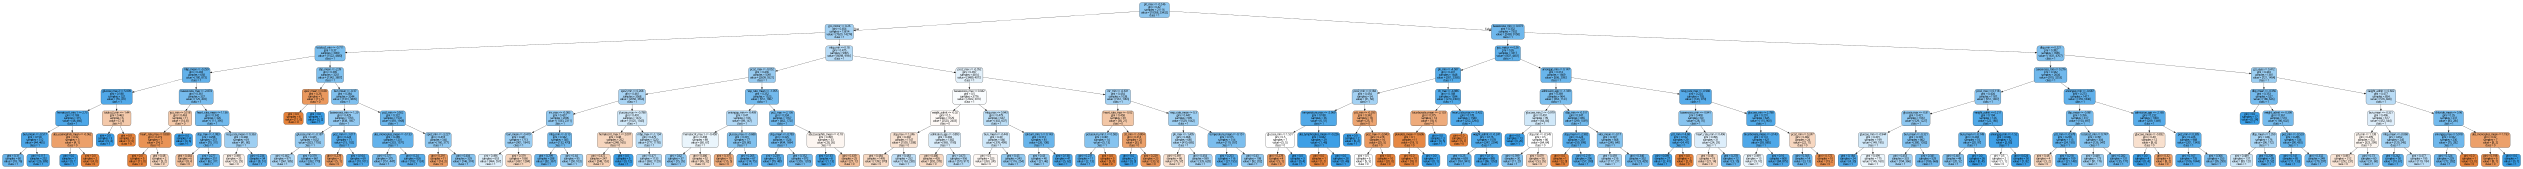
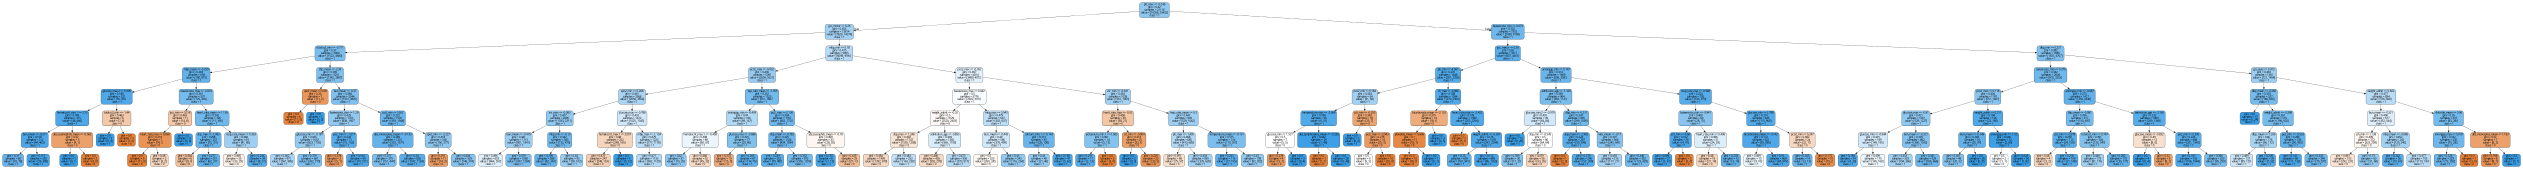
node "gini = 0.379 samples = 1060 value = [437, 1284] class = 1": fillcolor #f6d5bd -> #7cbeee
